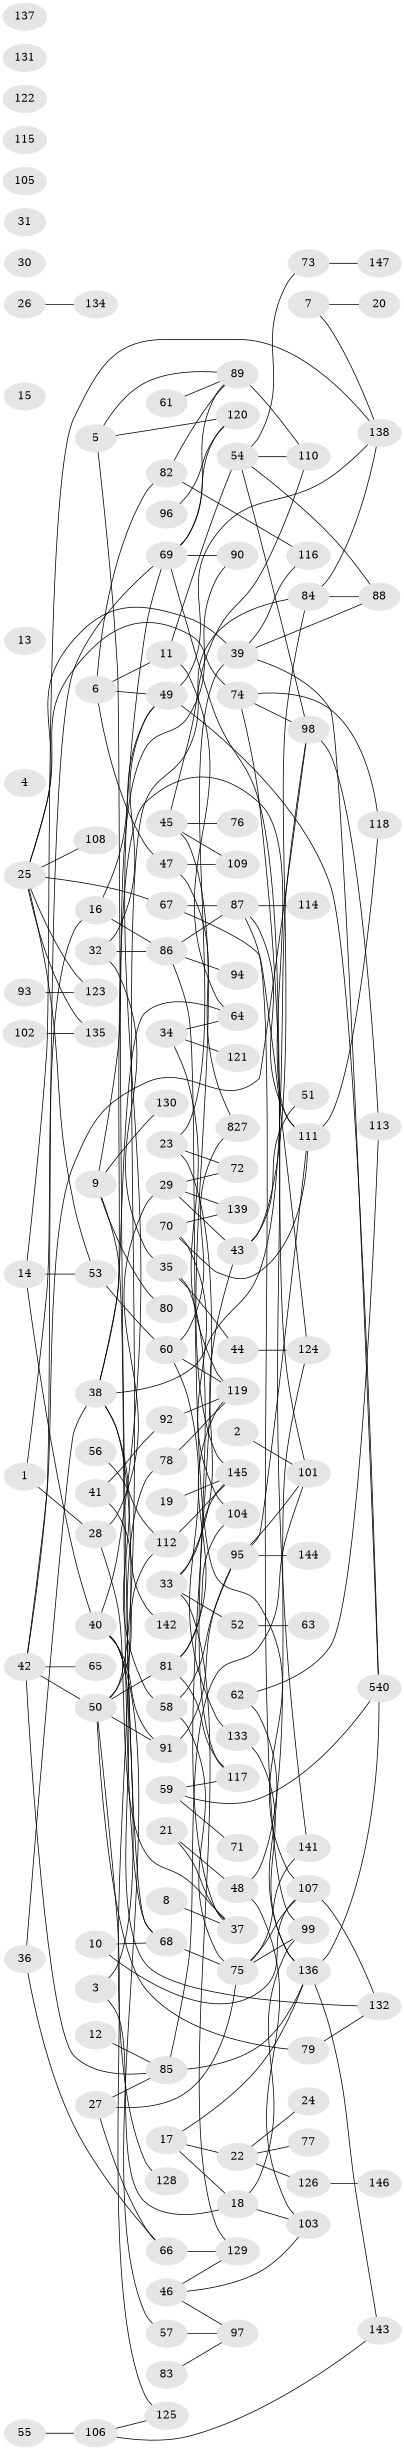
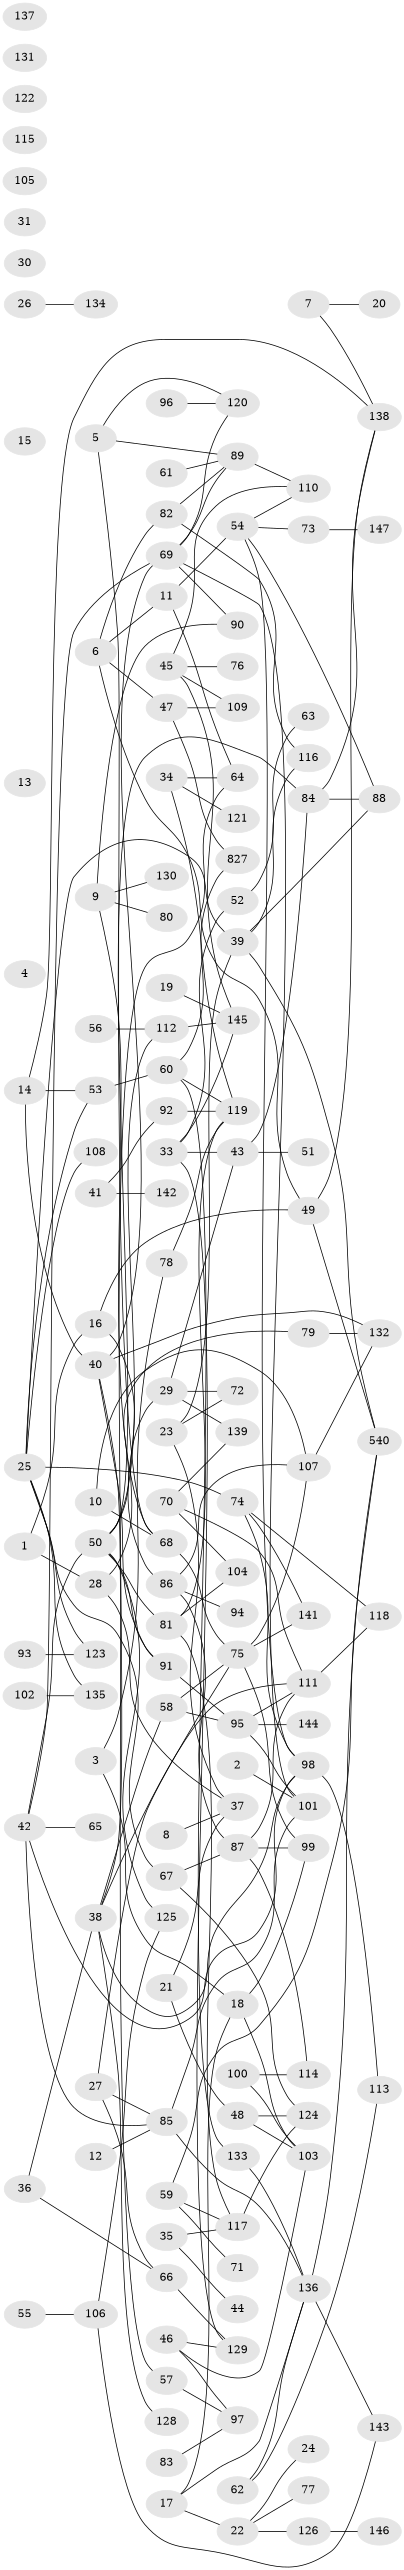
node "32": removed
edge "44" -- "124": now "117" -- "124"
node "100": added
